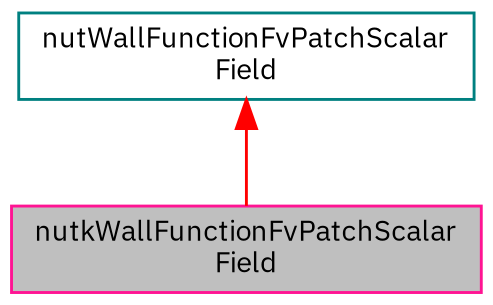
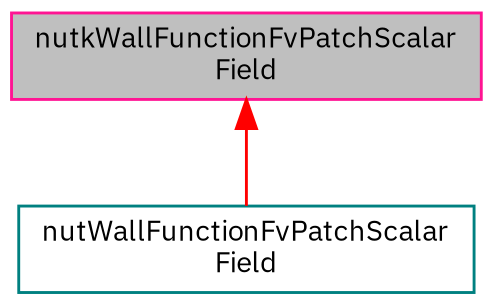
edge "nutkWallFunctionFvPatchScalar Field" -> "nutWallFunctionFvPatchScalar Field": reversed
